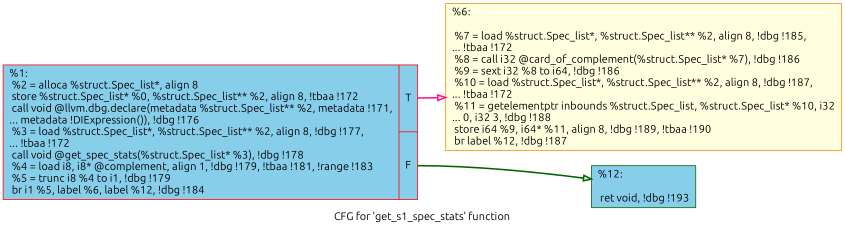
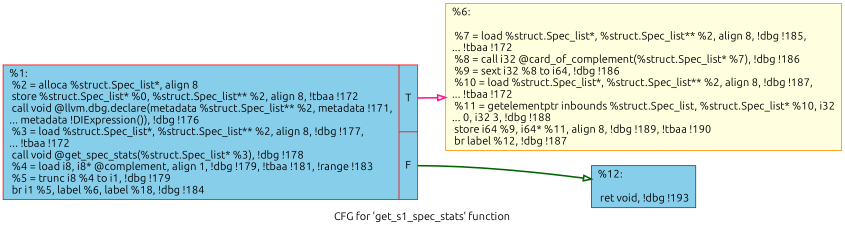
node "%1:": text "br i1 %5, label %6, label %12, !dbg !184" -> "br i1 %5, label %6, label %18, !dbg !184"
